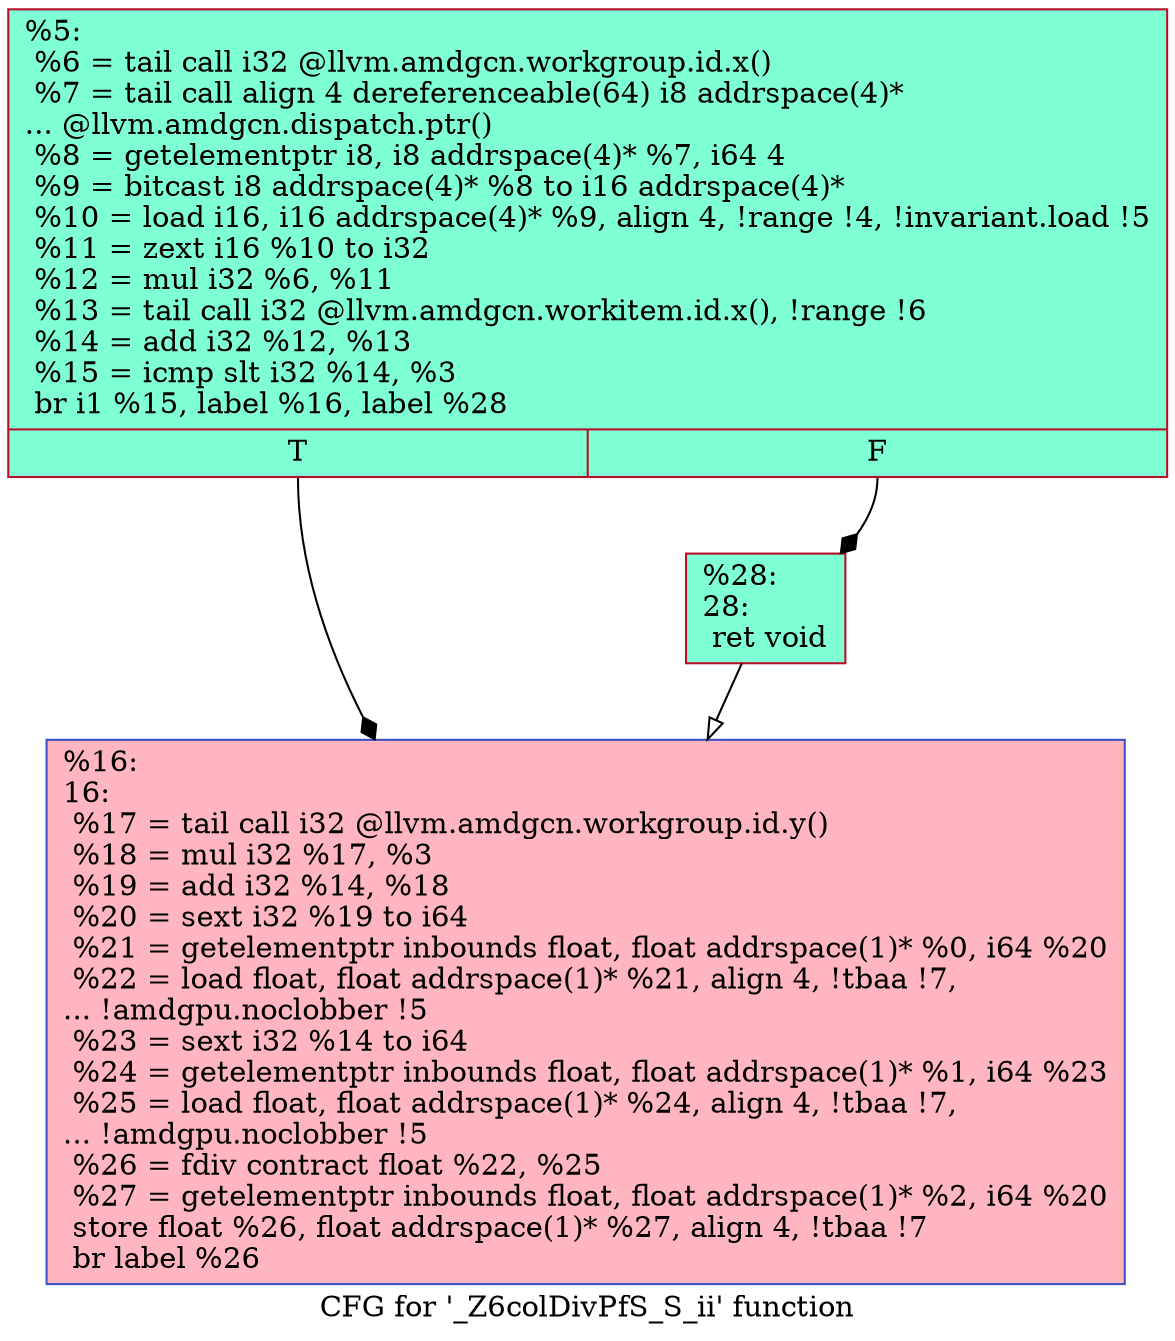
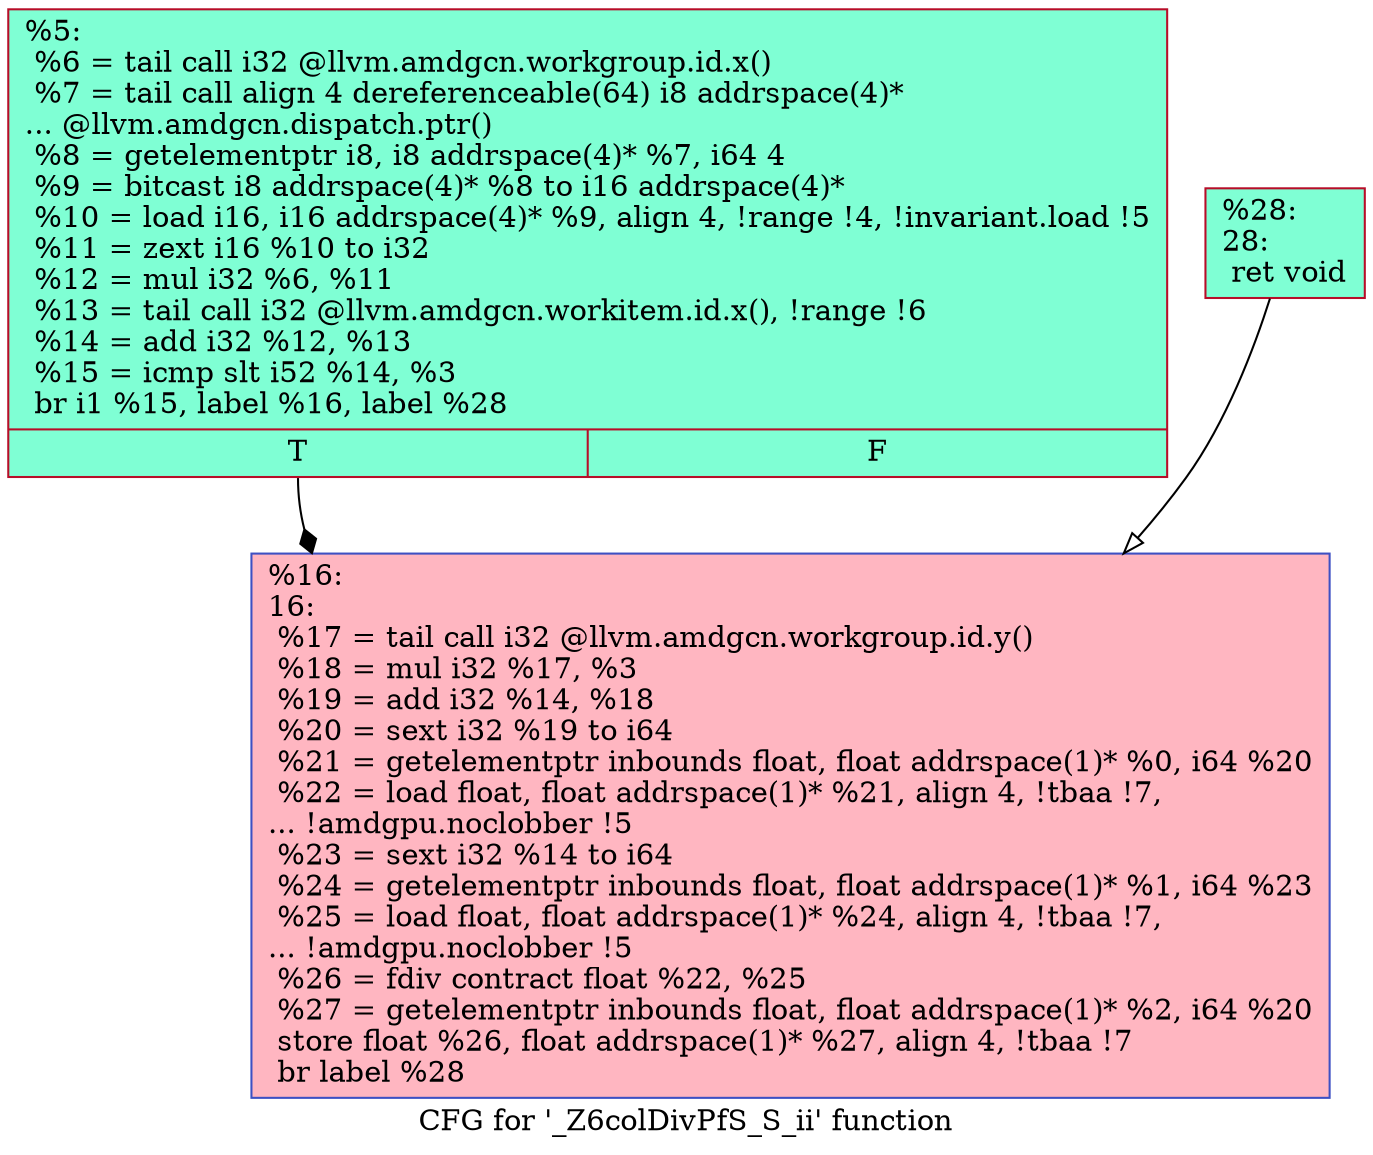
node "%5:": text "%15 = icmp slt i32 %14, %3" -> "%15 = icmp slt i52 %14, %3"
edge "%5:" -> "%28:": removed
node "%16:": text "br label %26" -> "br label %28"
